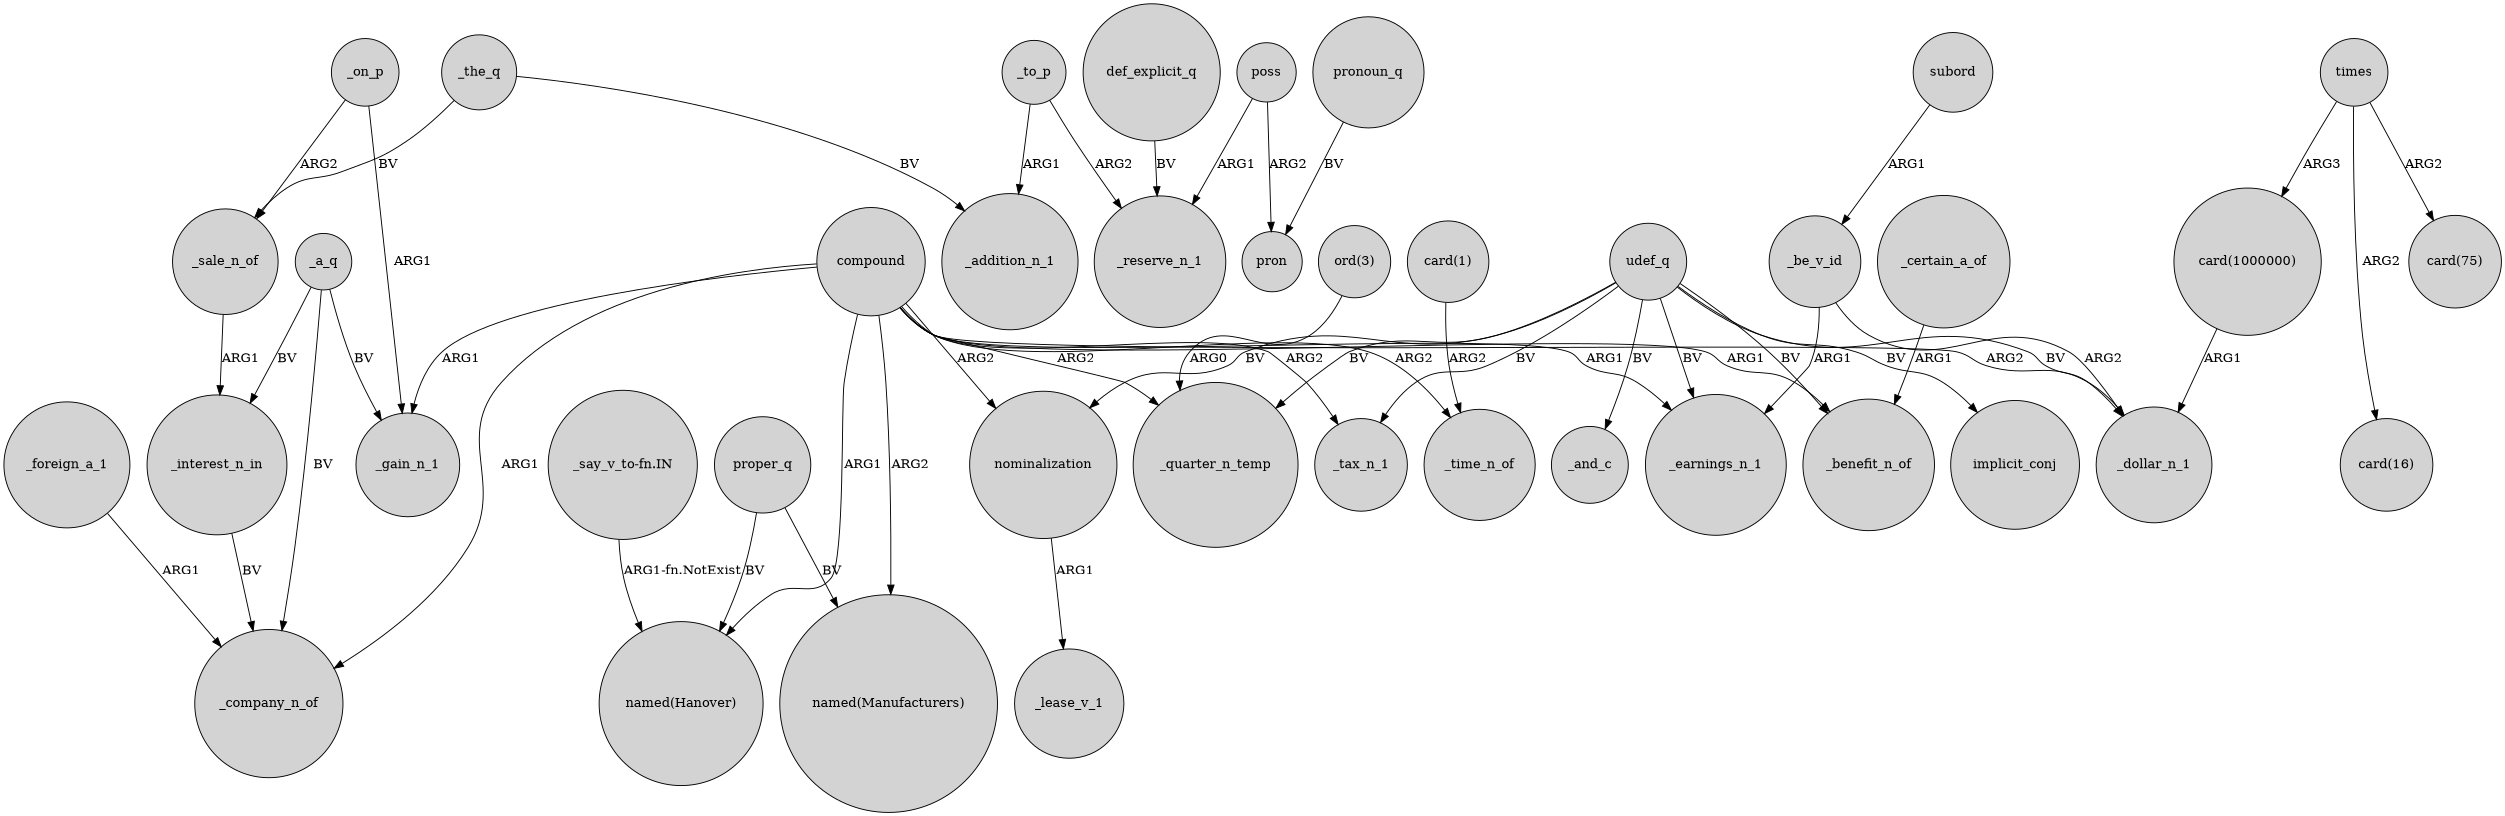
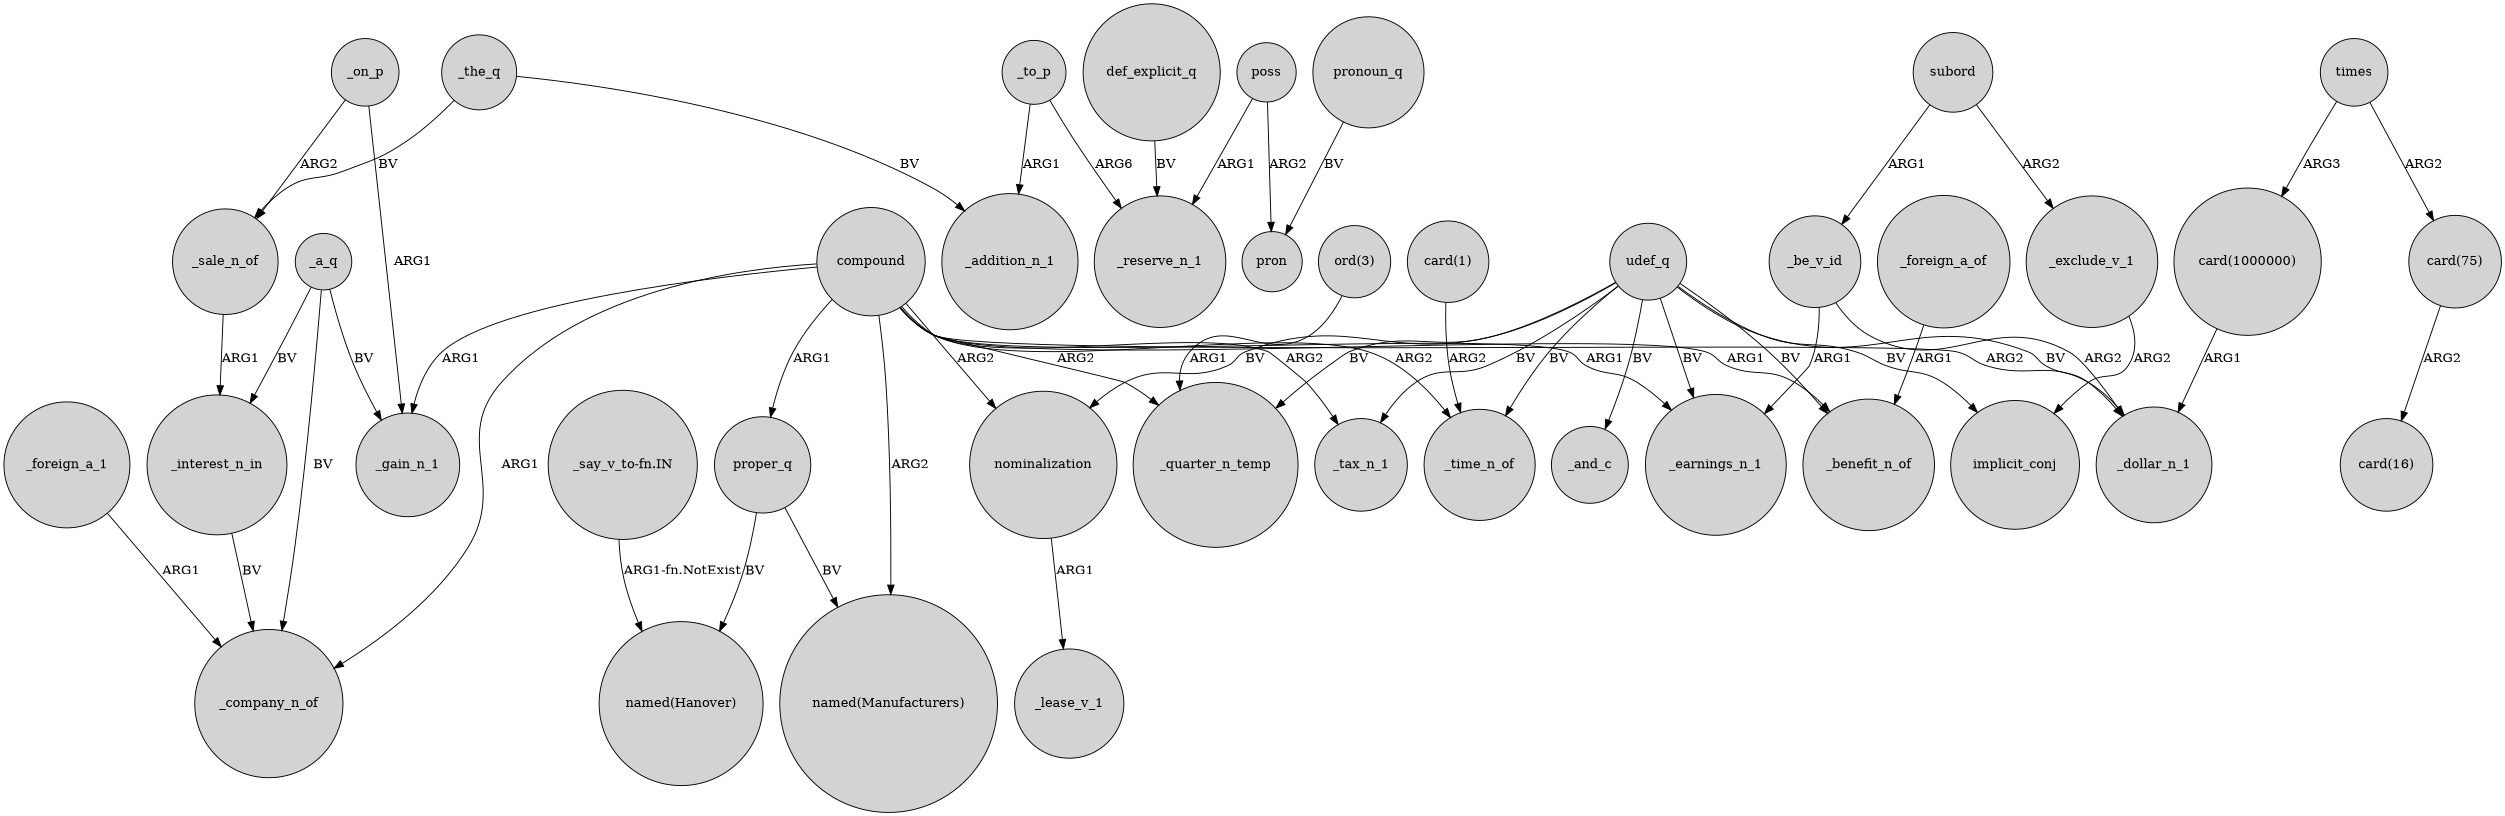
edge "_to_p" -> "_reserve_n_1": label "ARG2" -> "ARG6"
edge "times" -> "card(16)": now "card(75)" -> "card(16)"
node "_certain_a_of": label "_certain_a_of" -> "_foreign_a_of"
node "_exclude_v_1": added
edge "udef_q" -> "_time_n_of": added, label "BV"
edge "ord(3)" -> "_quarter_n_temp": label "ARG0" -> "ARG1"
edge "compound" -> "named(Hanover)": now "compound" -> "proper_q"
